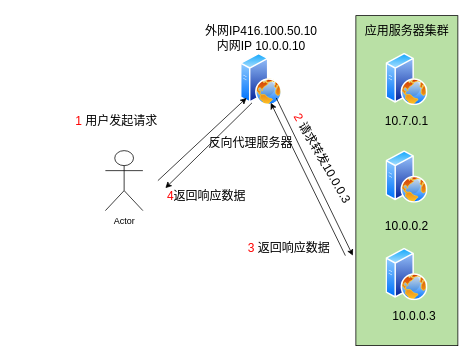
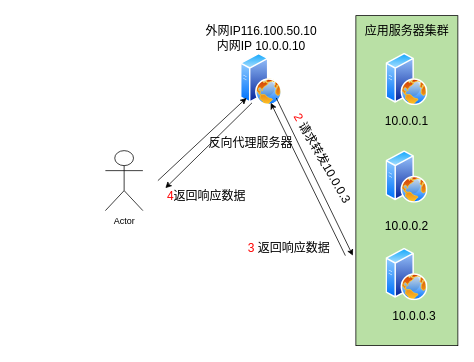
node "外网IP416.100.50.10 内网IP 10.0.0.10": label "外网IP416.100.50.10 内网IP 10.0.0.10" -> "外网IP116.100.50.10 内网IP 10.0.0.10"
node "1 用户发起请求": removed
node "10.7.0.1": label "10.7.0.1" -> "10.0.0.1"
